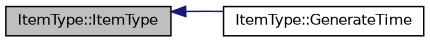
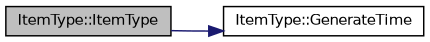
edge "ItemType::GenerateTime" -> "ItemType::ItemType": reversed
